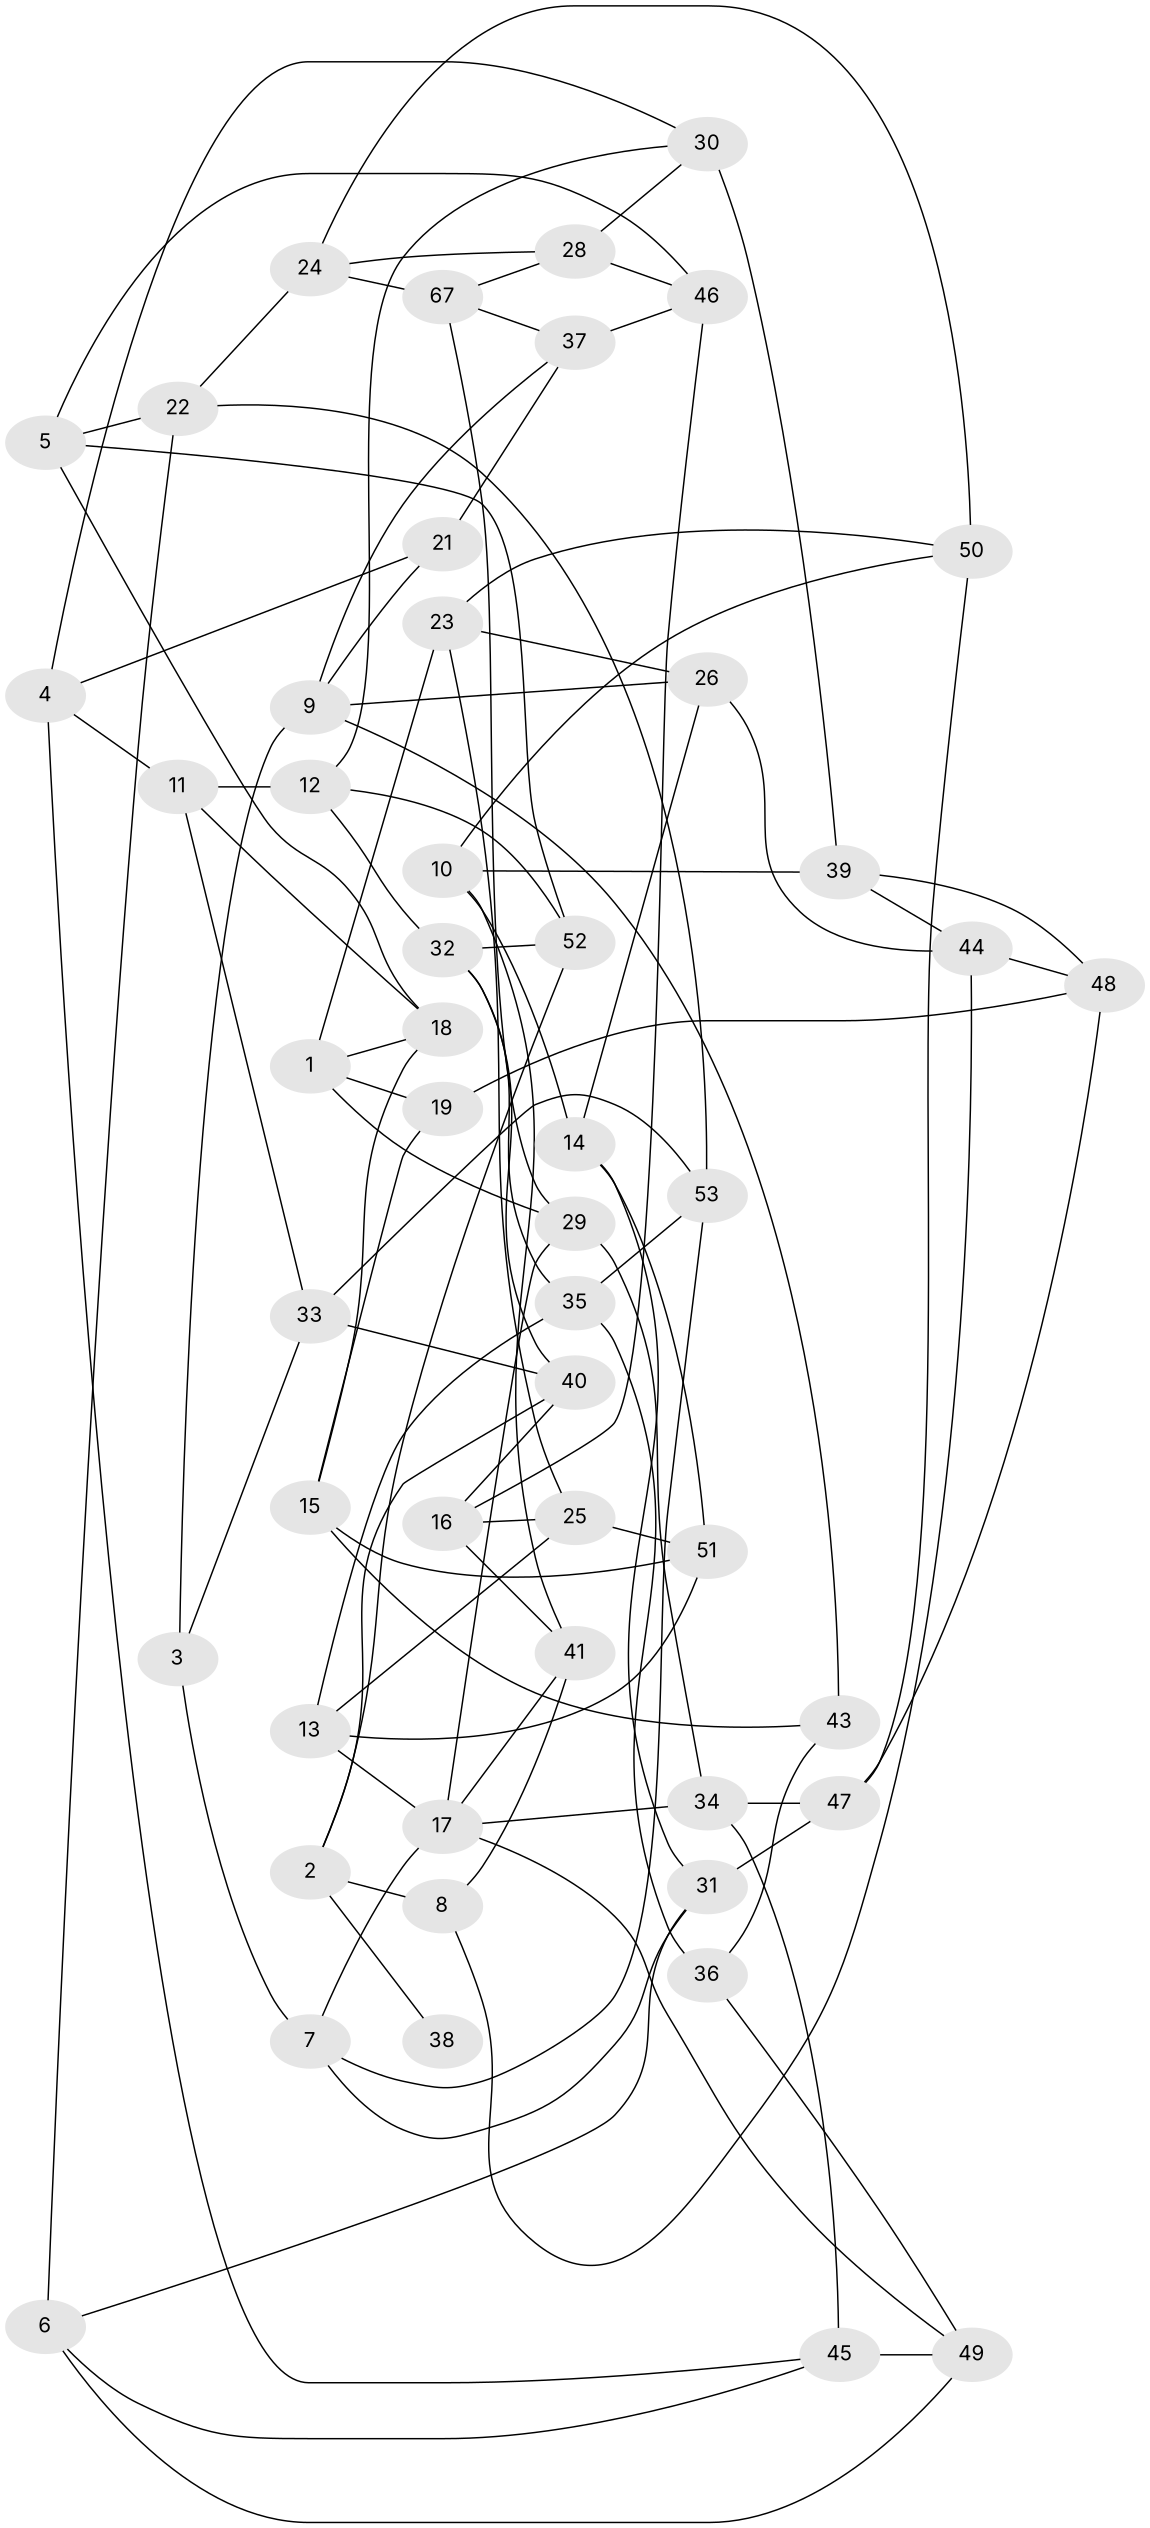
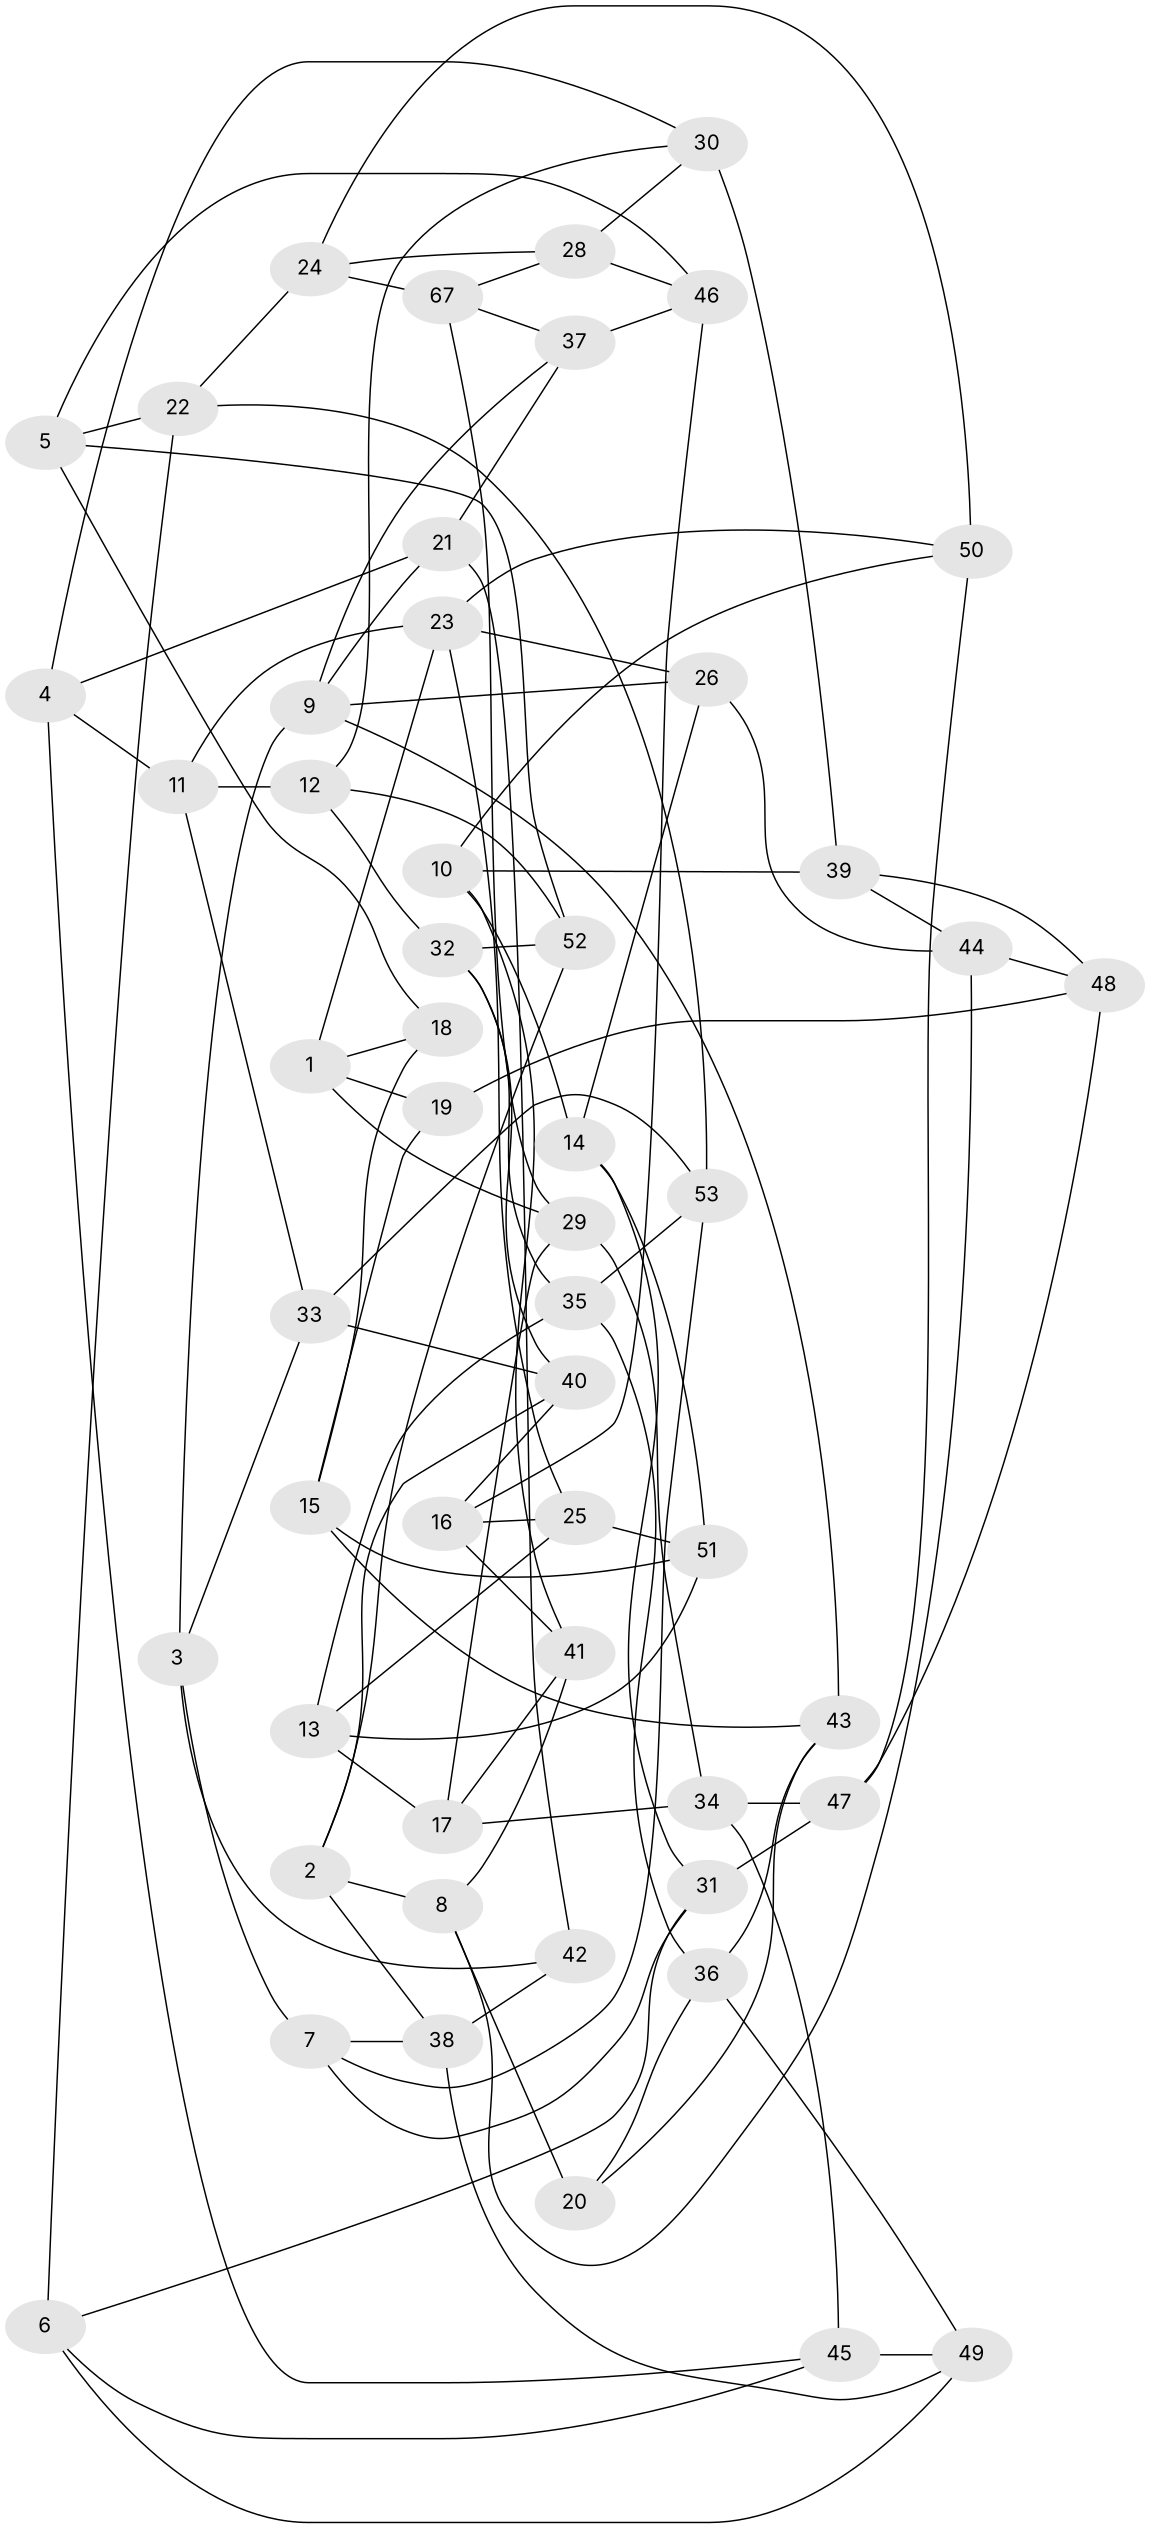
edge "11" -- "18": now "11" -- "23"
edge "17" -- "7": now "38" -- "7"
node "42": added
edge "17" -- "49": now "38" -- "49"
node "20": added
